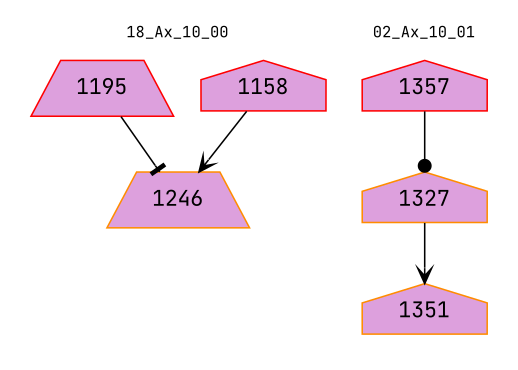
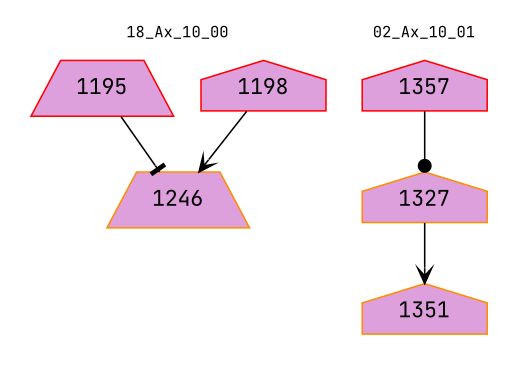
node "1158": label "1158" -> "1198"
